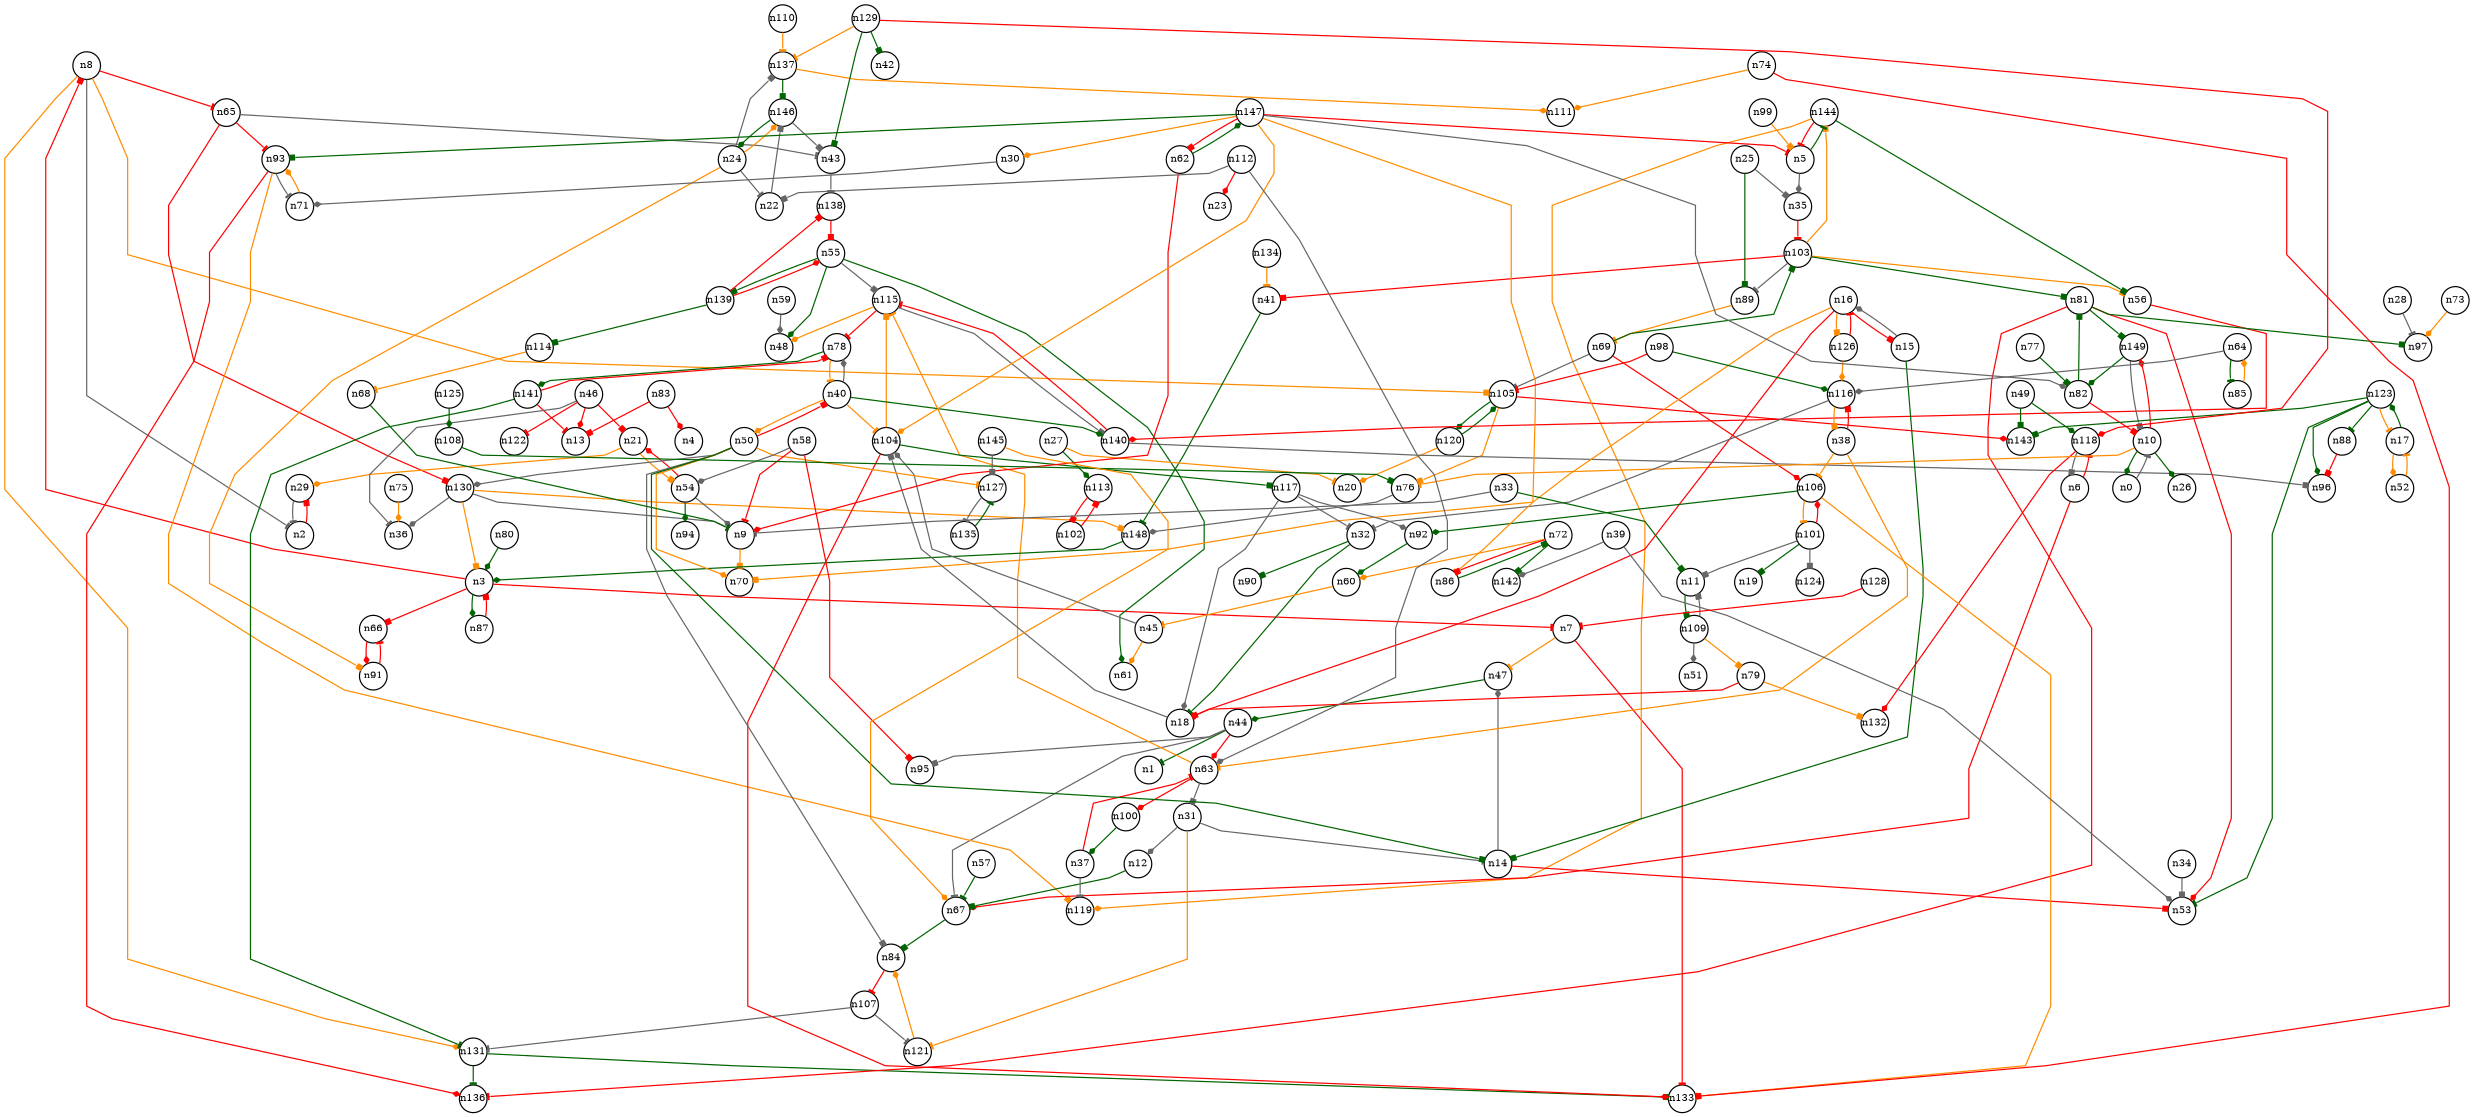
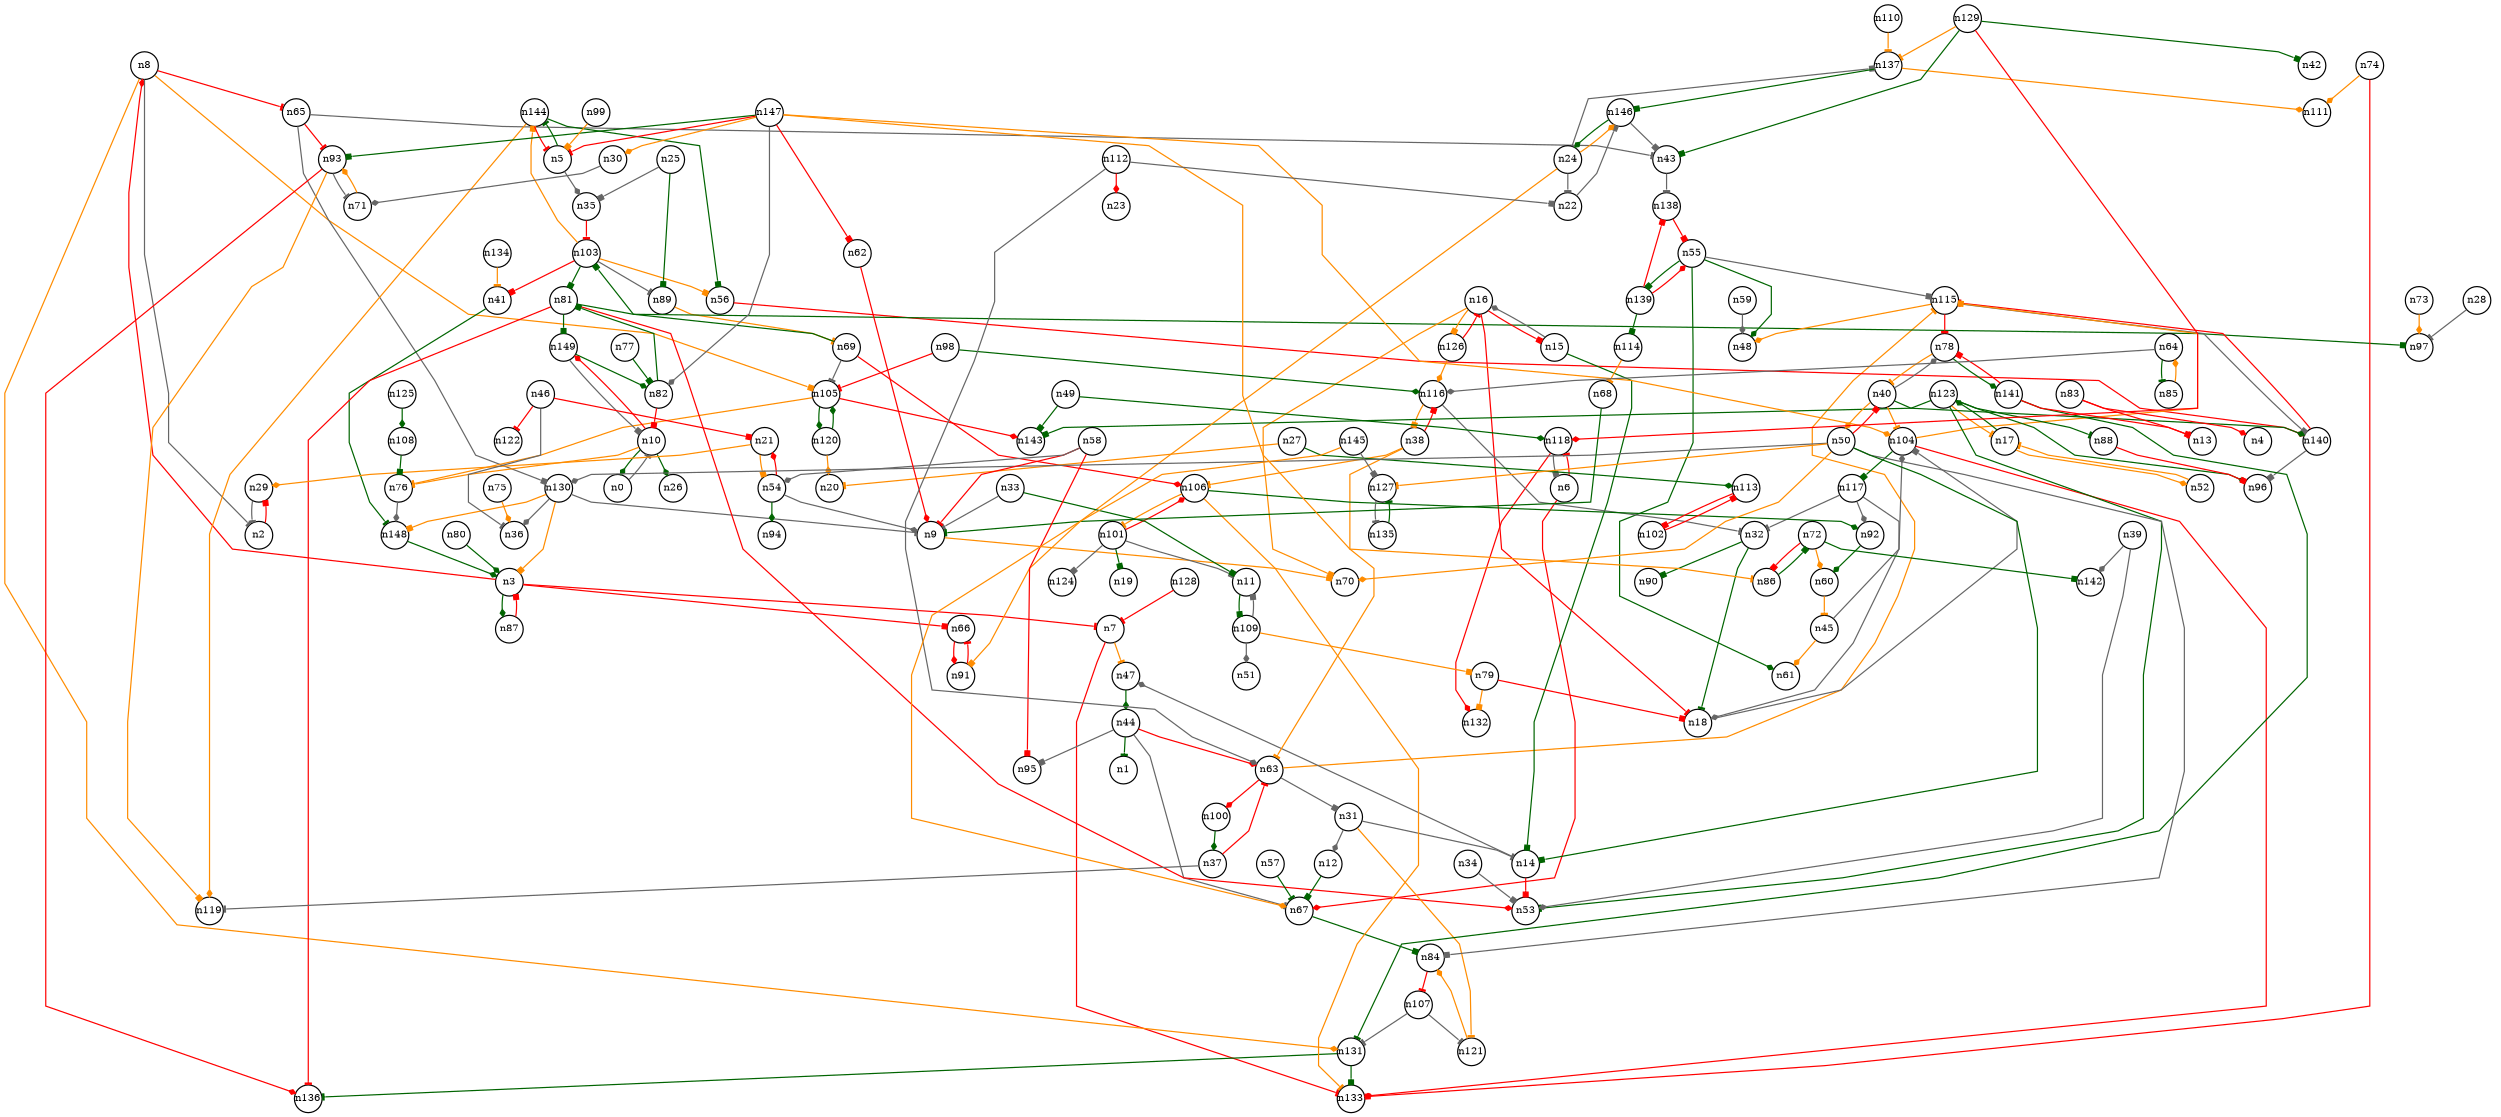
edge "n62" -> "n147": removed
edge "n65" -> "n130": color red -> gray40
edge "n46" -> "n13": removed
edge "n105" -> "n76": arrowhead box -> tee
edge "n3" -> "n8": arrowhead box -> diamond
